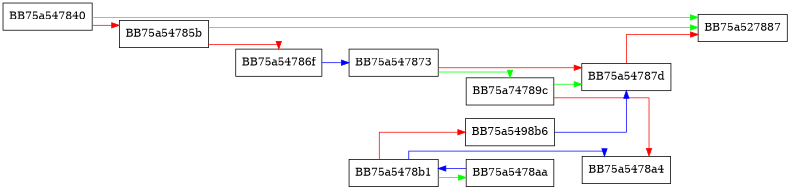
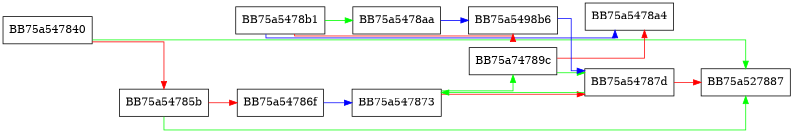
edge "BB75a54787d" -> "BB75a547873": added
edge "BB75a5478aa" -> "BB75a5478b1": now "BB75a5478aa" -> "BB75a5498b6"
